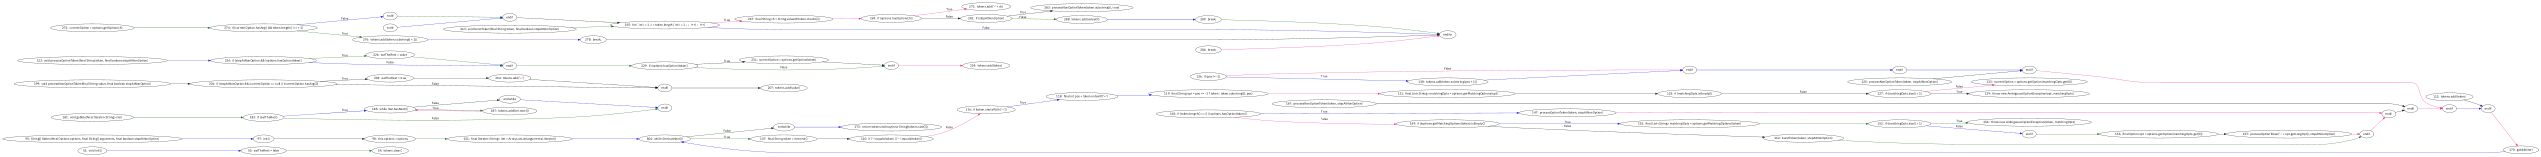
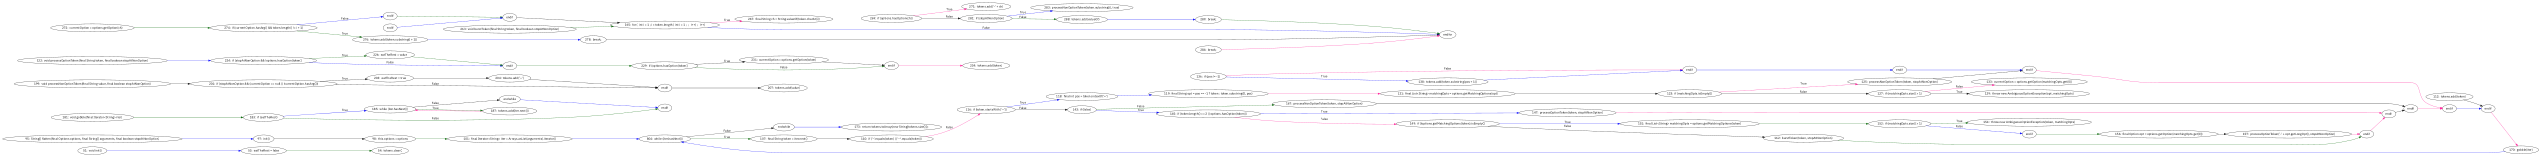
edge "281:  if (stopAtNonOption)" -> "283:  processNonOptionToken(token.substring(i), true)": color black -> blue
edge "267:  final String ch = String.valueOf(token.charAt(i))" -> "269:  if (options.hasOption(ch))": removed
edge "123:  if (matchingOpts.isEmpty())" -> "125:  processNonOptionToken(token, stopAtNonOption)": added, label "True"
node "143:  if (false)": added
